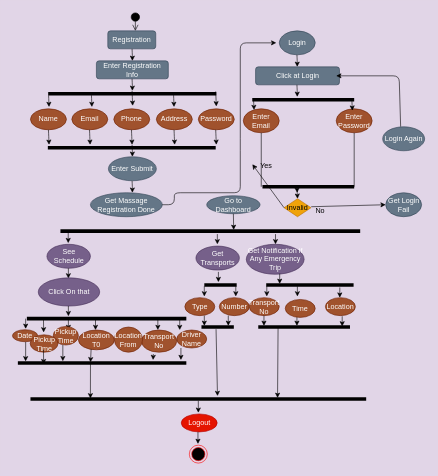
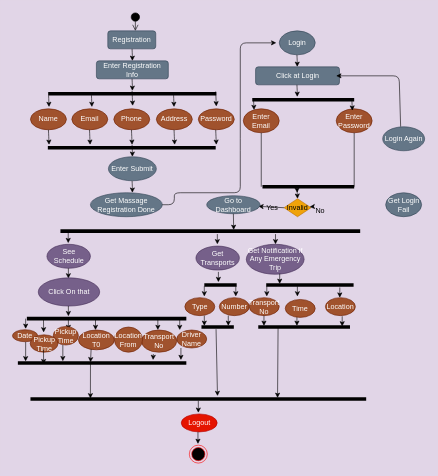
node "Yes": moved (266, 166) -> (272, 208)
edge "No" -> "Get Login Fail": now "No" -> "Invalid"
